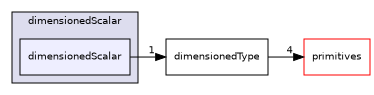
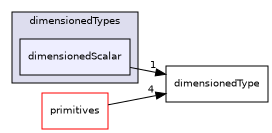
cluster "dimensionedScalar": label "dimensionedScalar" -> "dimensionedTypes"
edge "dimensionedType" -> "primitives": reversed
